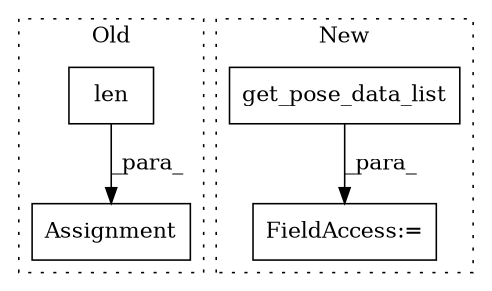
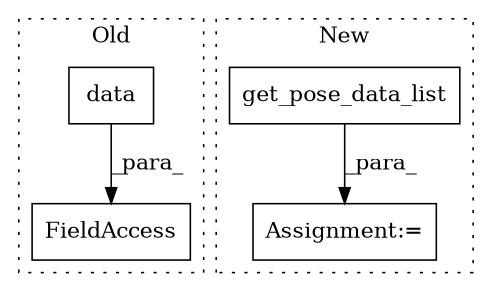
node "len": label "len" -> "data"
node "Assignment": label "Assignment" -> "FieldAccess"
node "FieldAccess:=": label "FieldAccess:=" -> "Assignment:="
